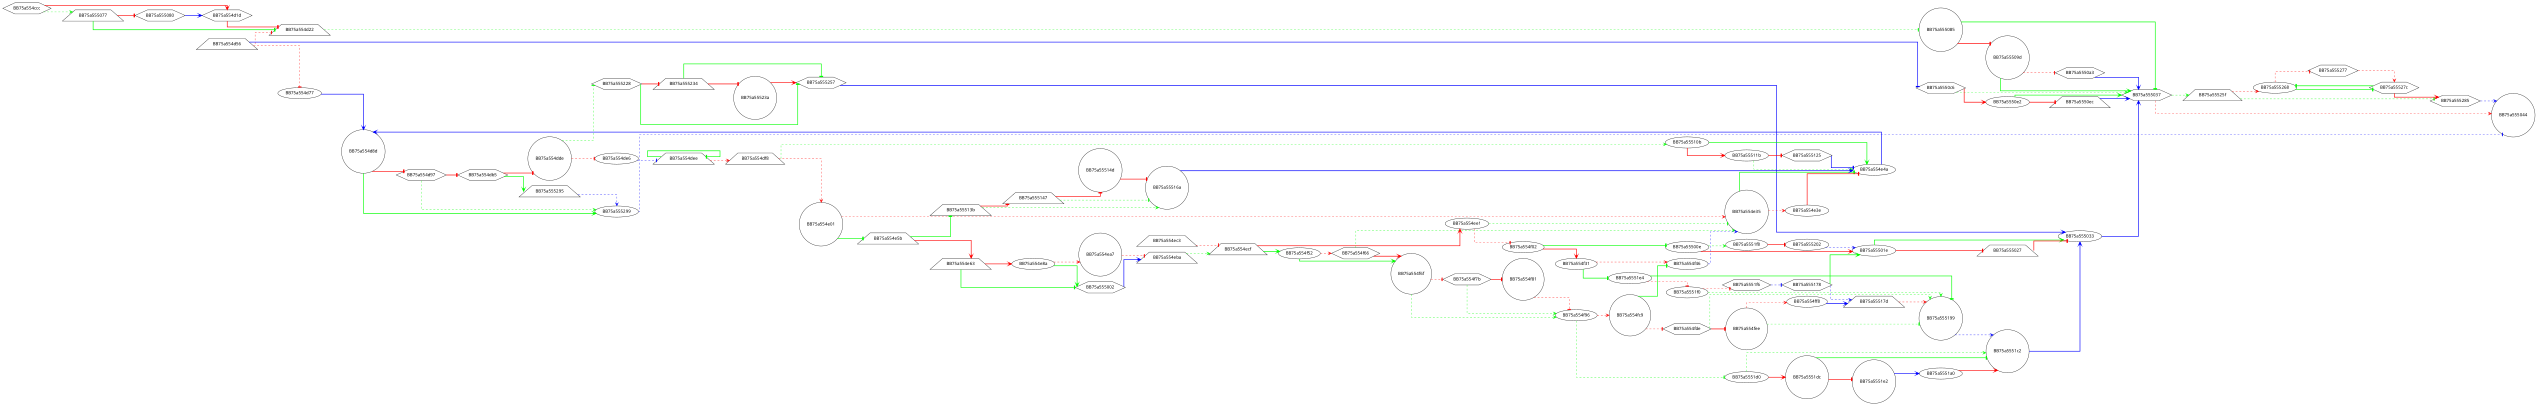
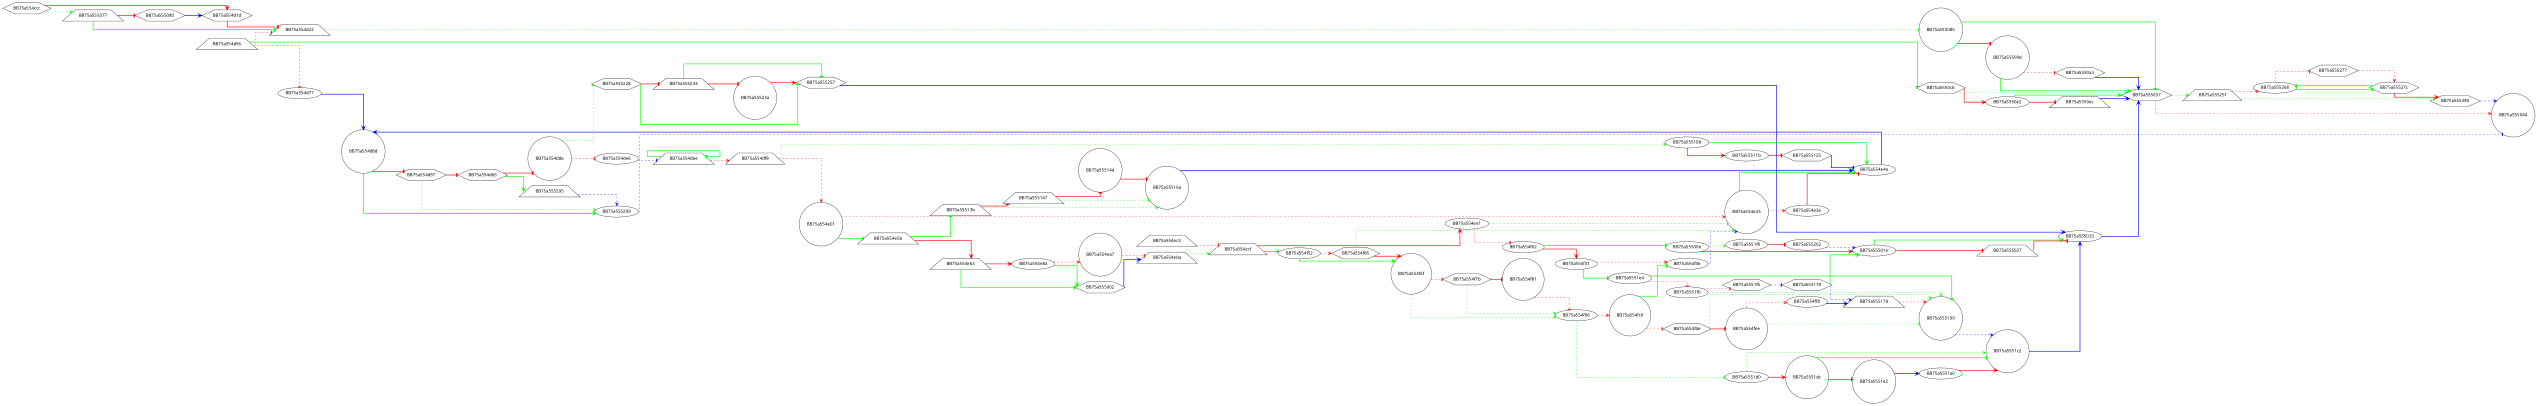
edge "BB75a554d56" -> "BB75a5550c6": color blue -> green
